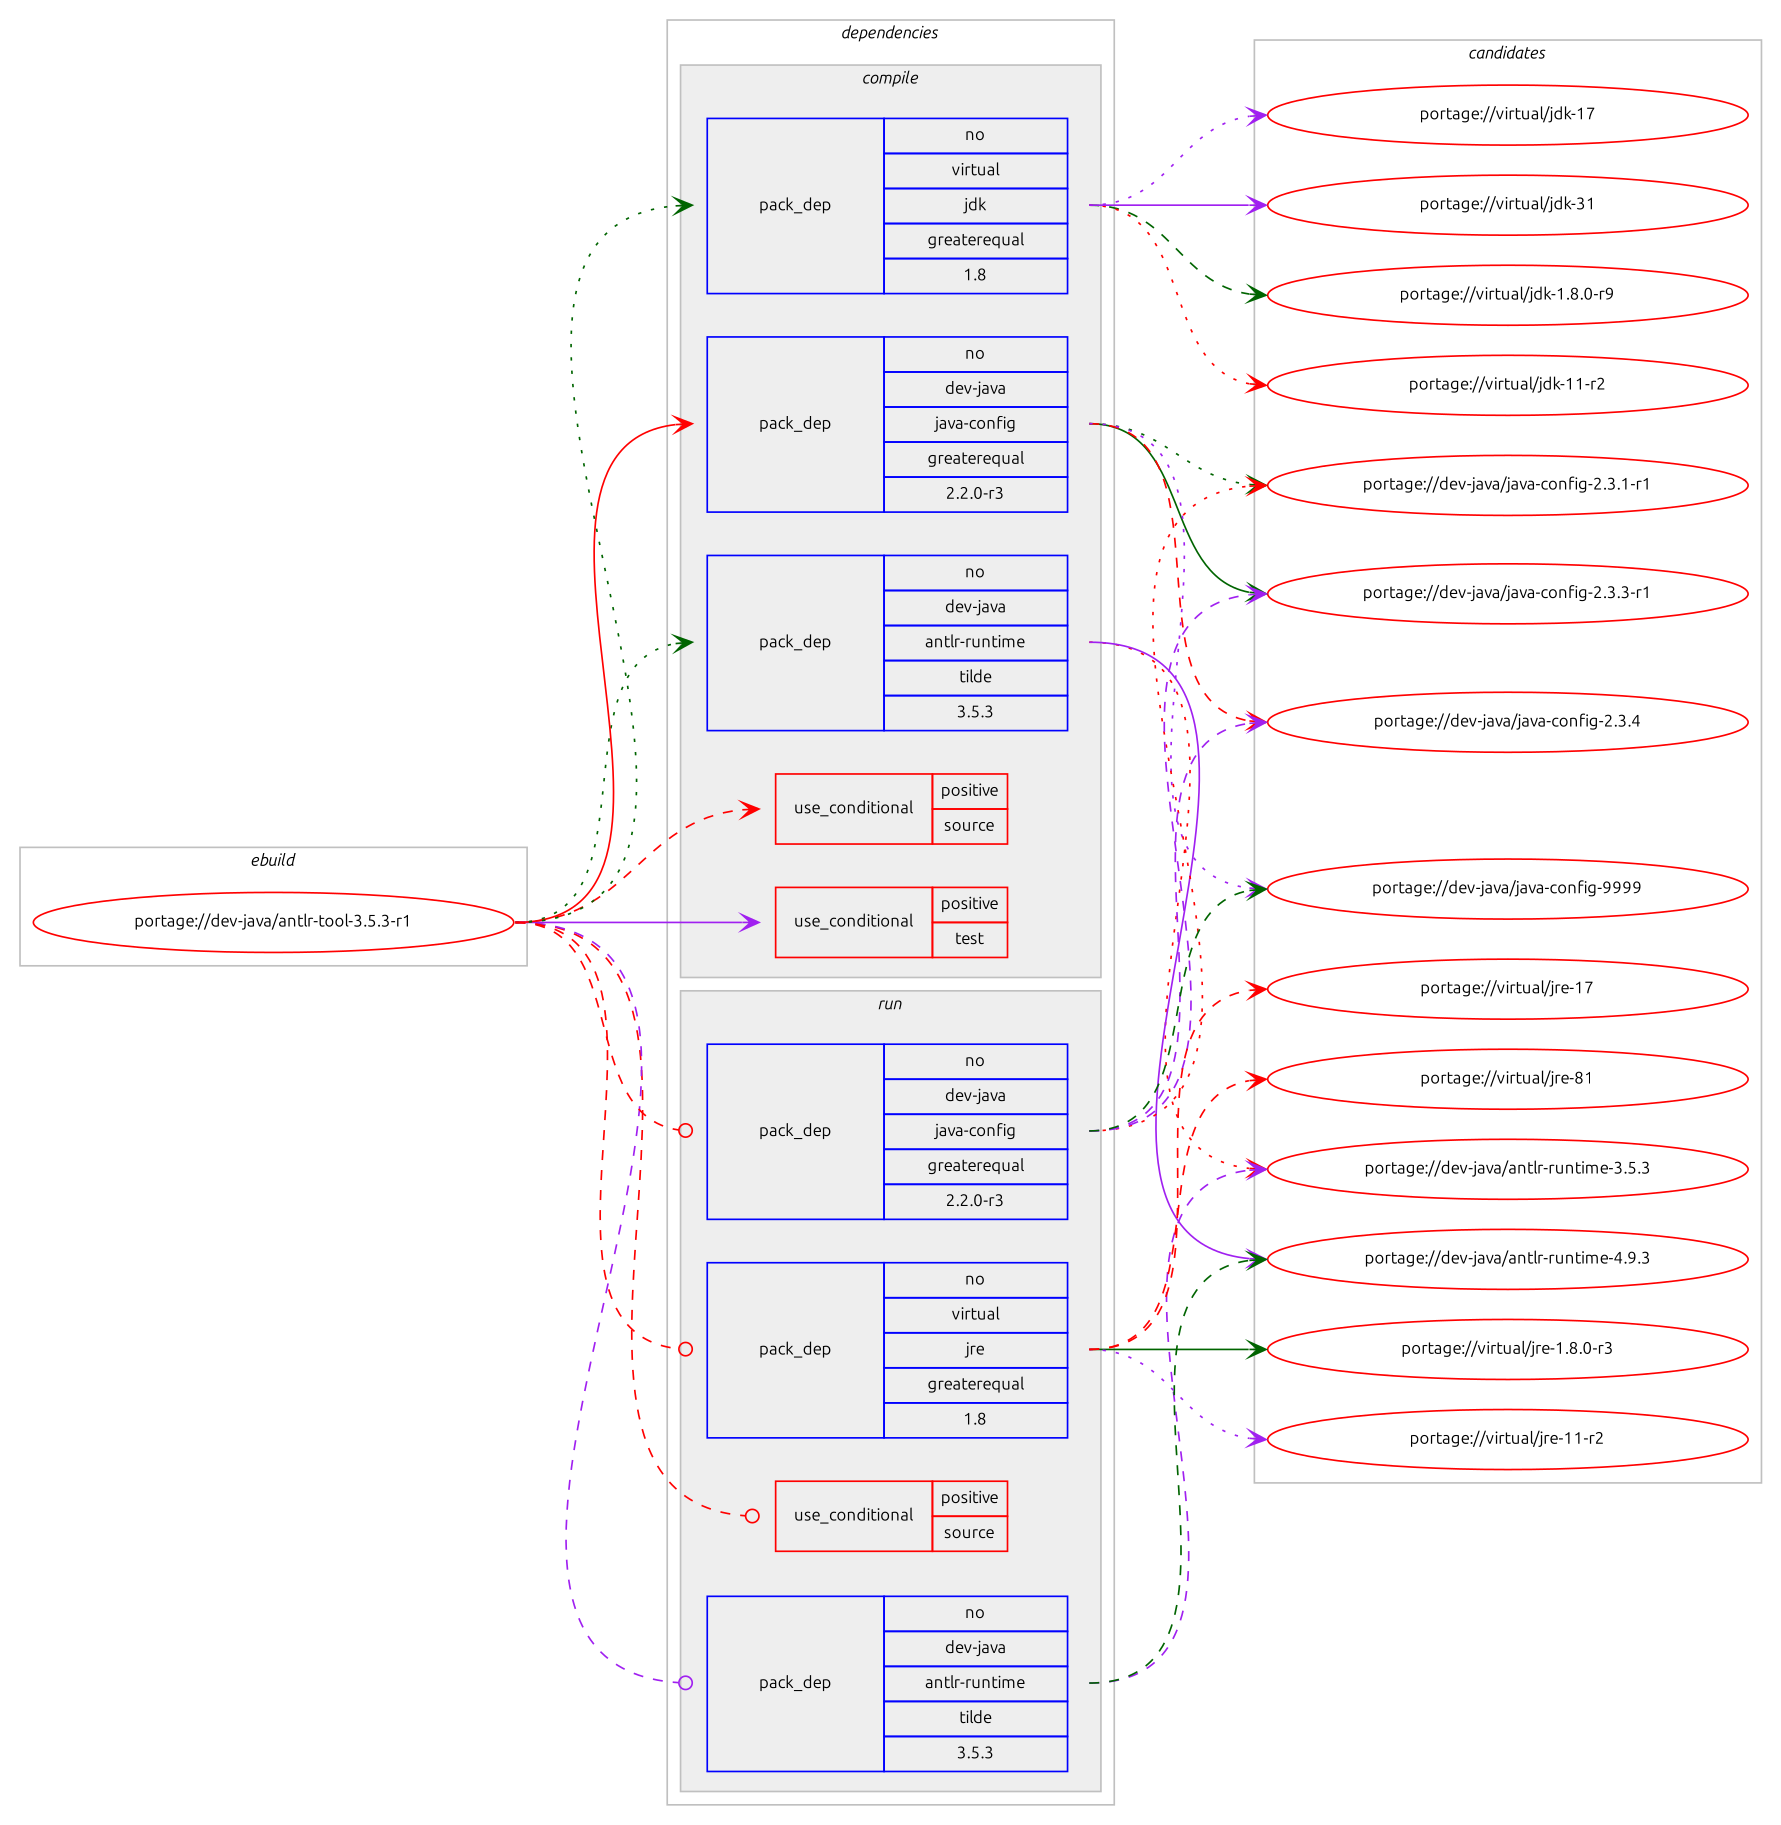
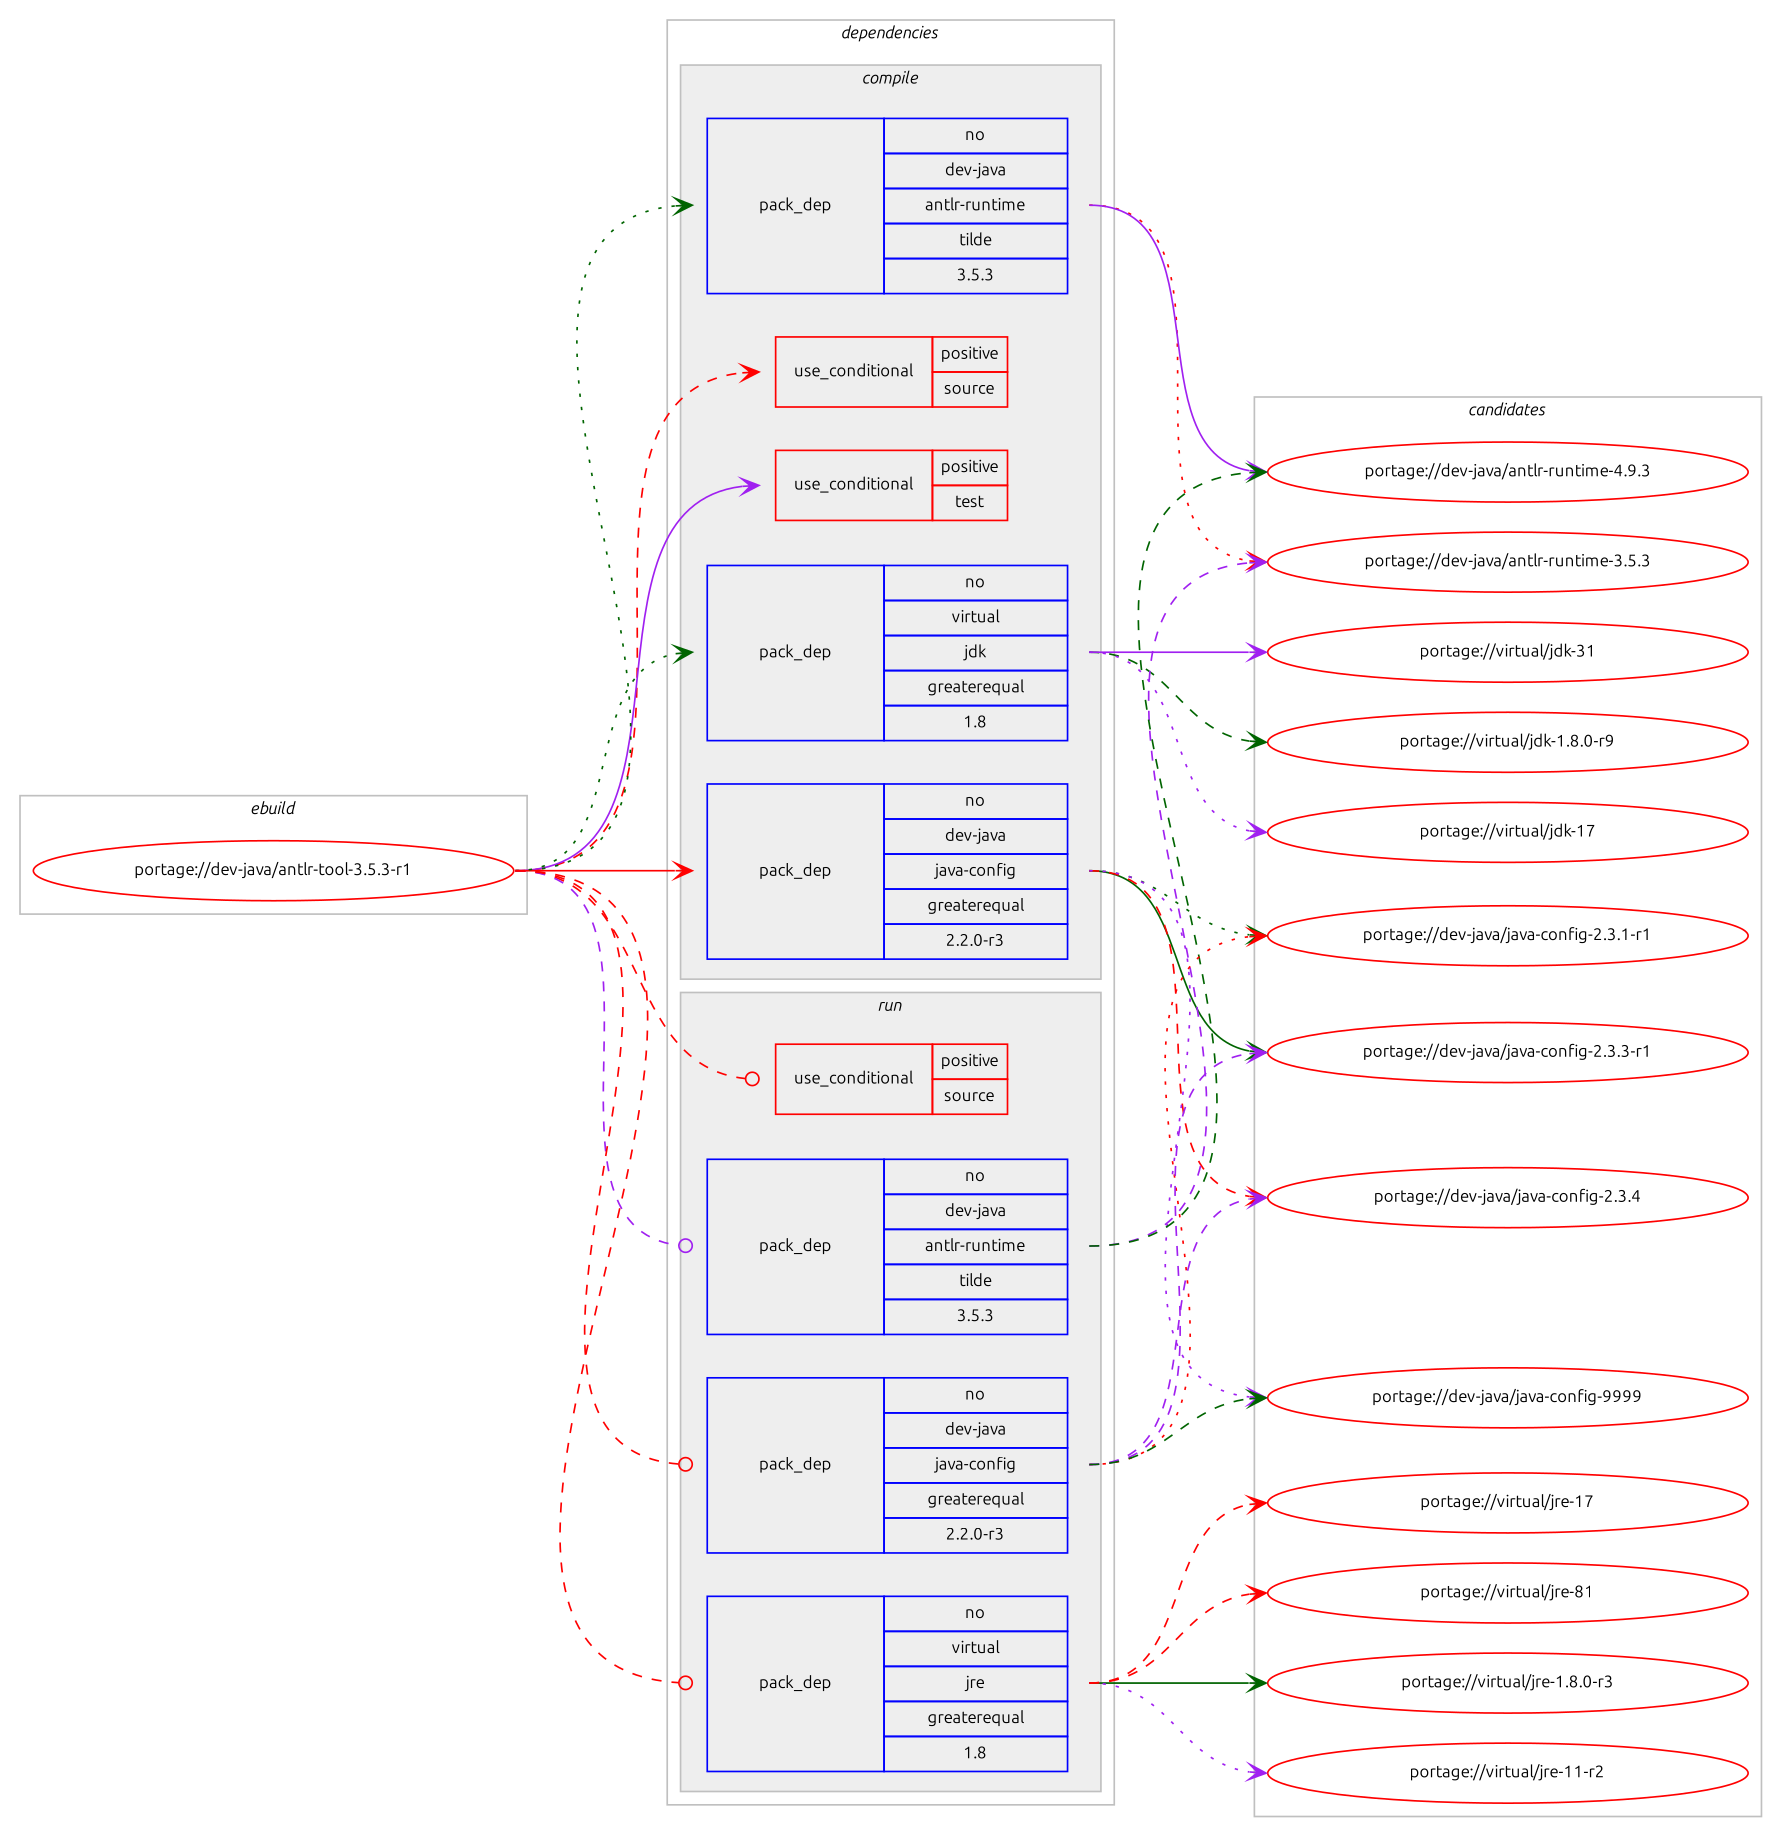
node "portage://virtual/jdk-11-r2": removed
